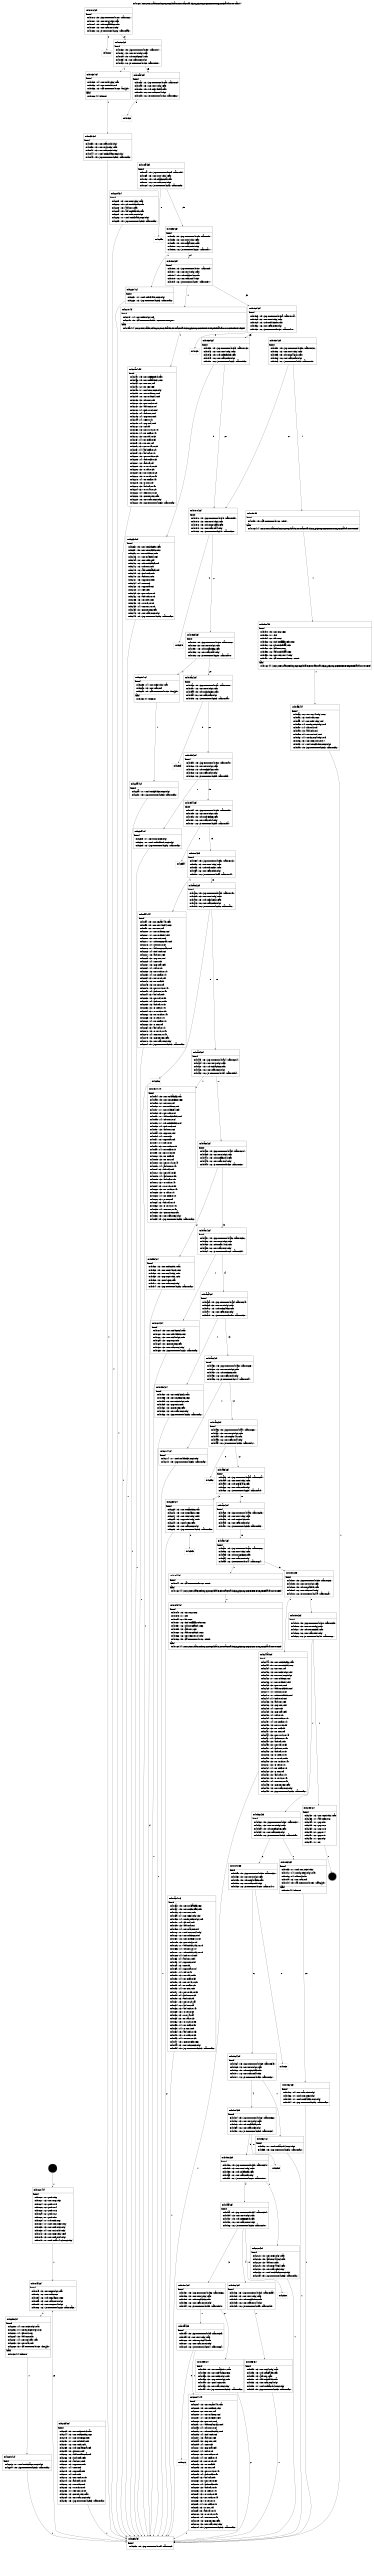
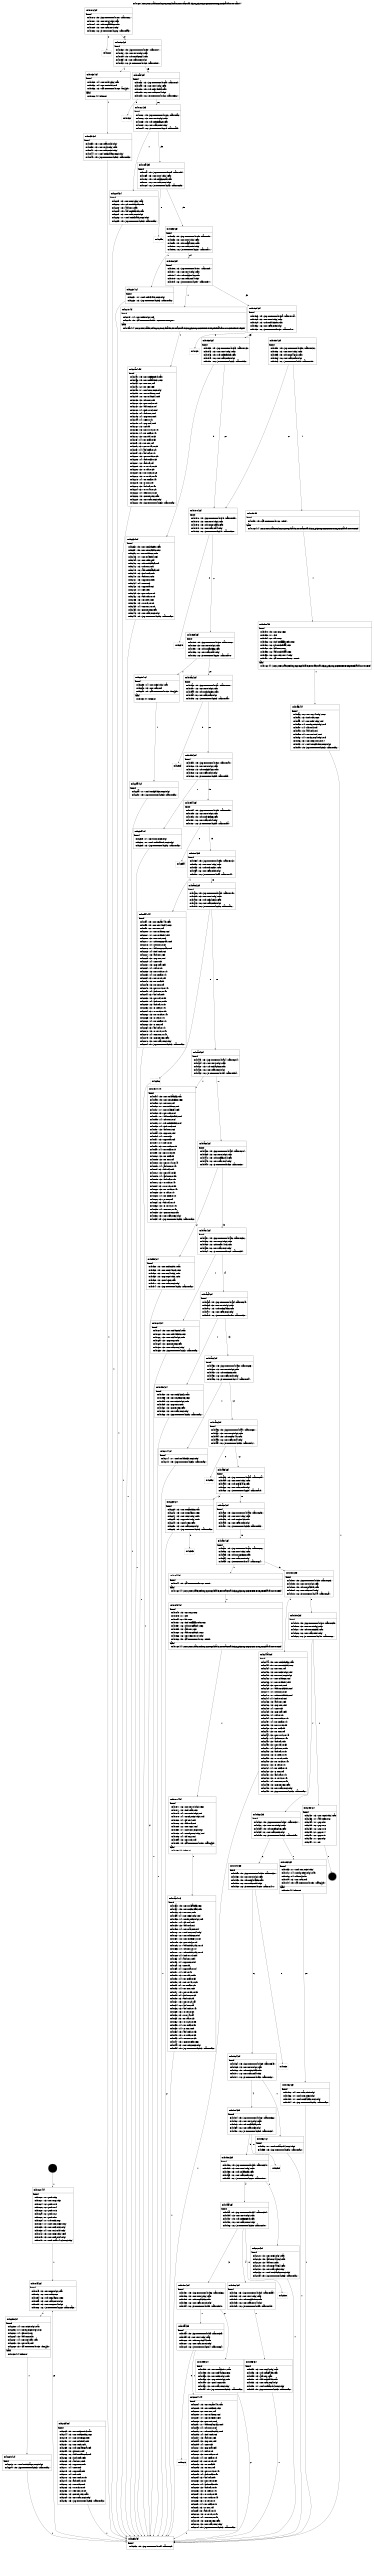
node "0x4018c1 [25]": added
node "0x401e71 [49]": added
